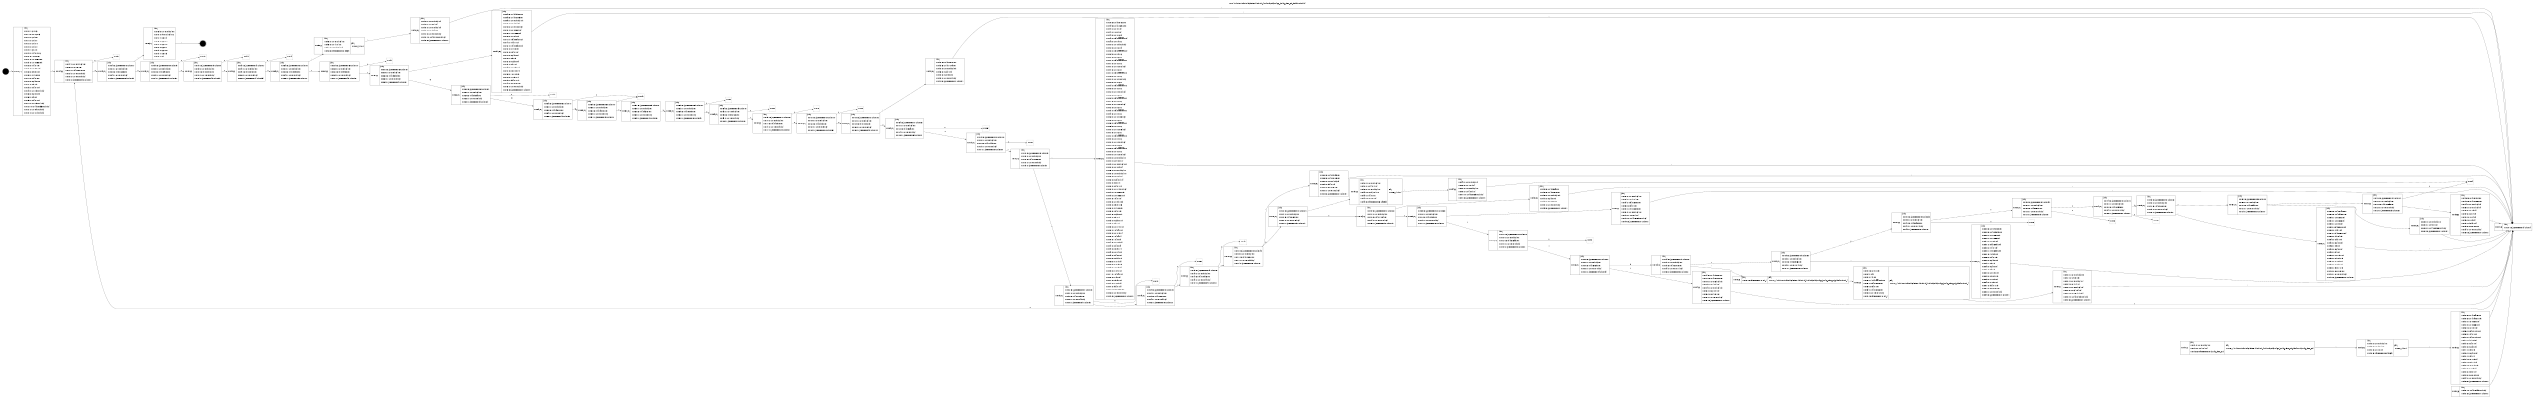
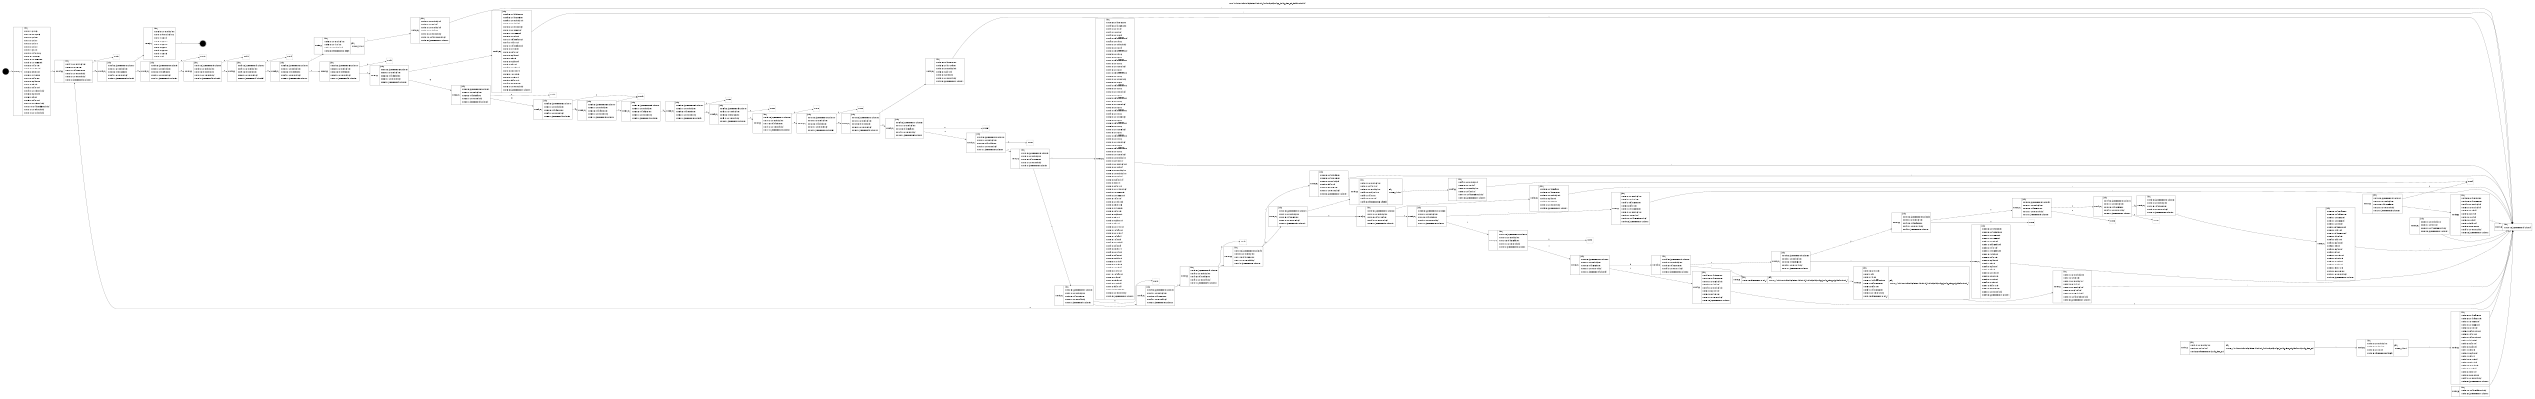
node "0x401857 [28]": removed
node "0x401e93": removed
